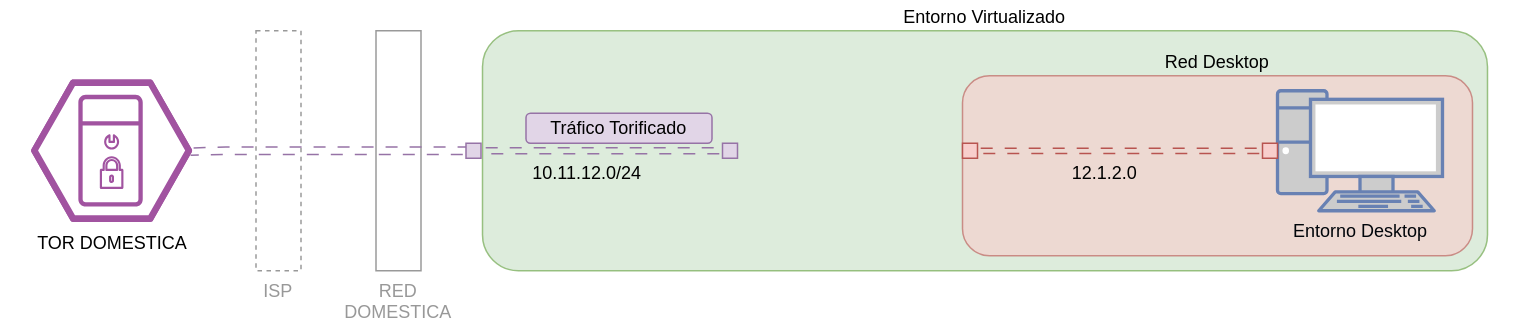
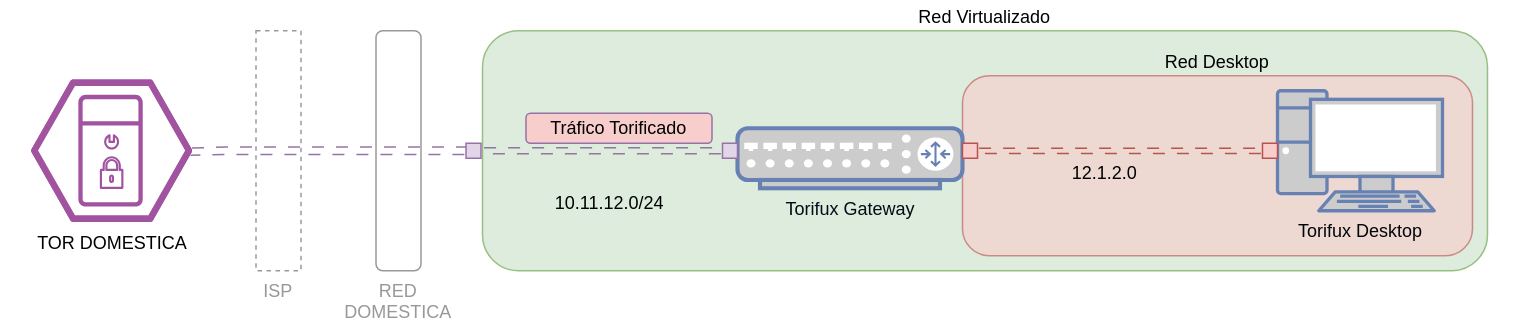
node "Entorno Virtualizado": label "Entorno Virtualizado" -> "Red Virtualizado"
node "Tráfico Torificado": fillcolor #e1d5e7 -> #f8cecc
node "RED DOMESTICA": shape rectangle -> rounded rectangle
node "Torifux Gateway": added
node "10.11.12.0/24": moved (587, 173) -> (610, 203)
node "Entorno Desktop": label "Entorno Desktop" -> "Torifux Desktop"
